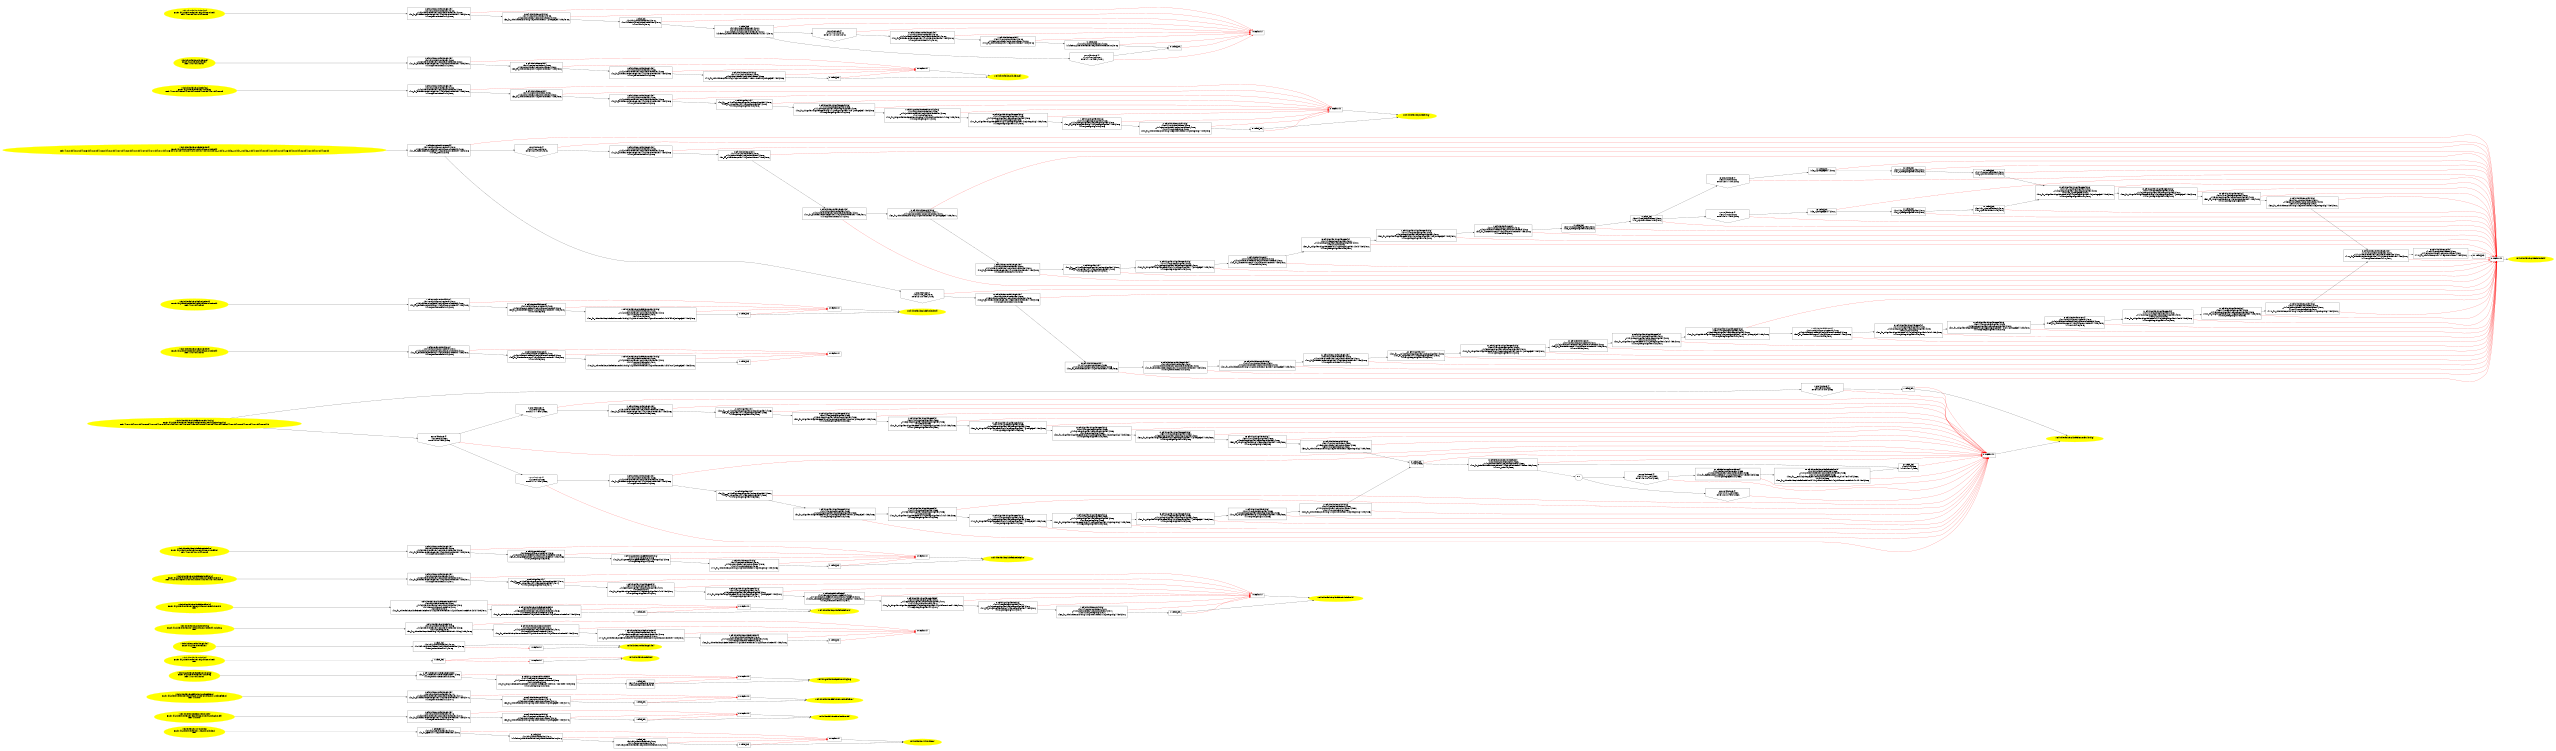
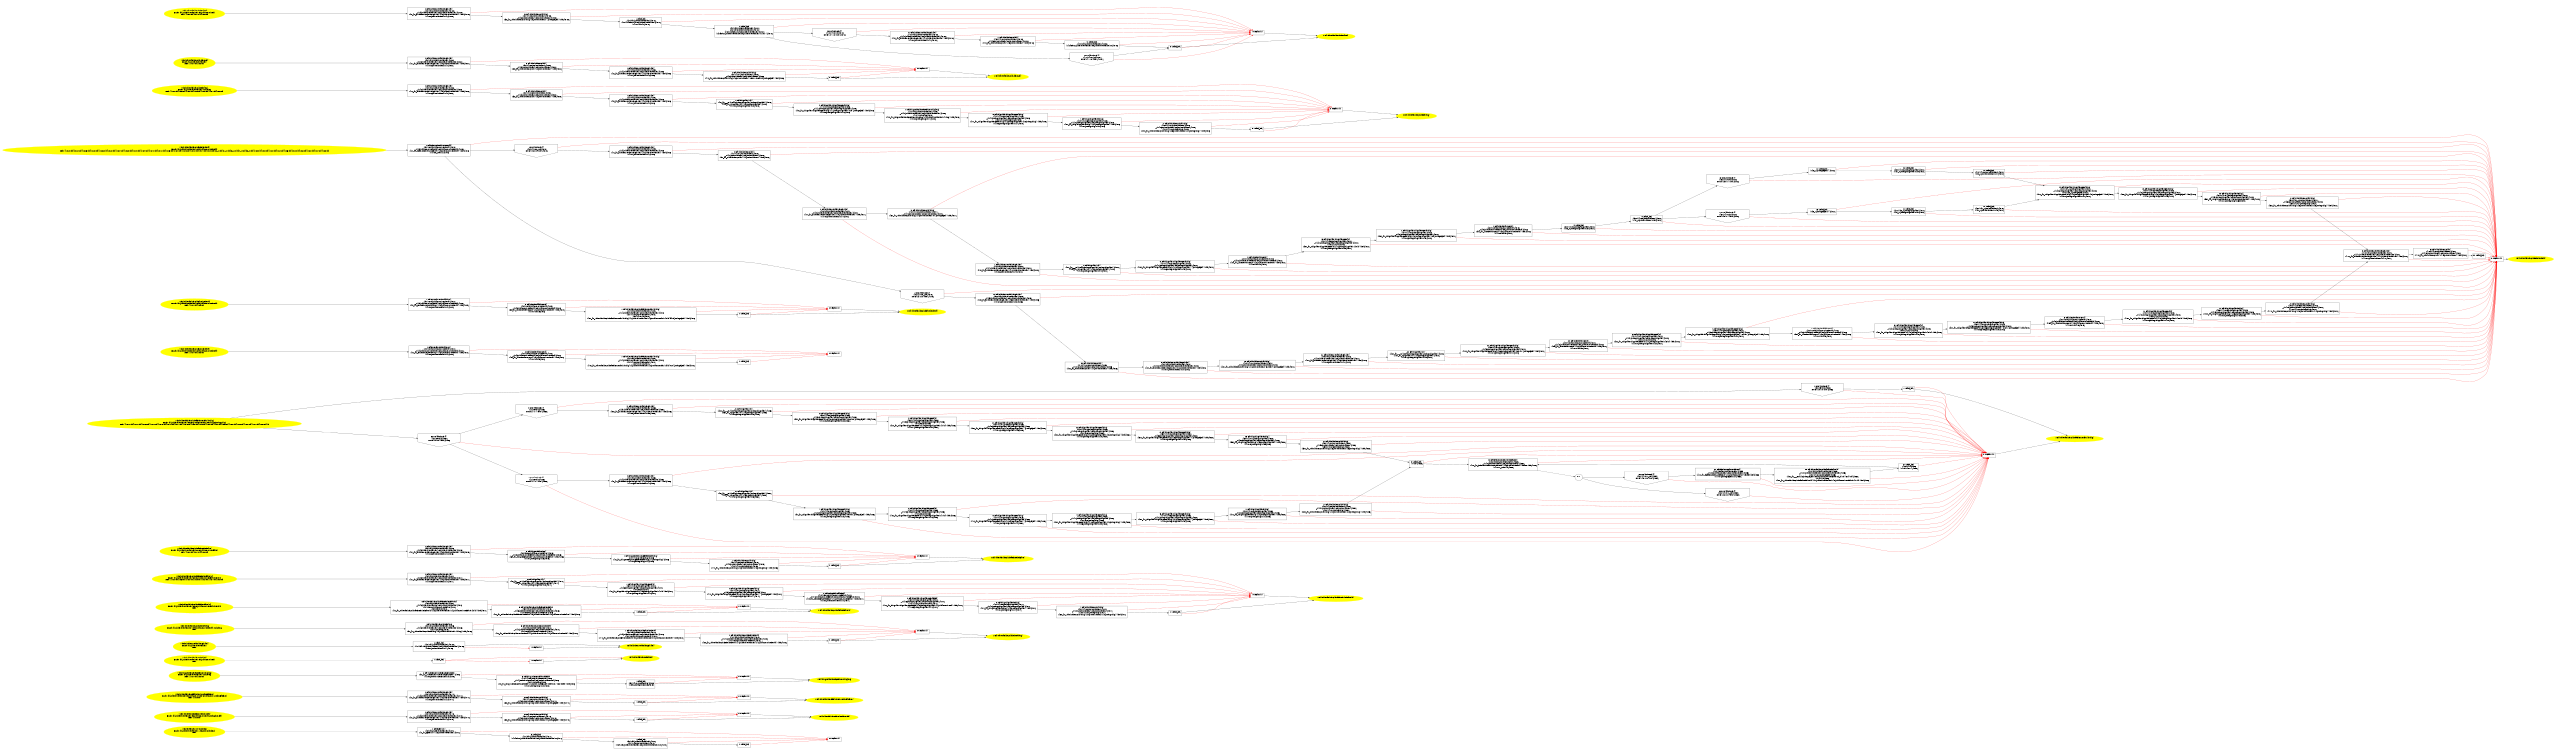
node "2: Exit void ResultPrinter.startTest(Test)": added
node "2: Exit void ResultPrinter.print(TestResult,long)": added
node "2: Exit ResultPrinter.<init>(PrintStream)": removed
